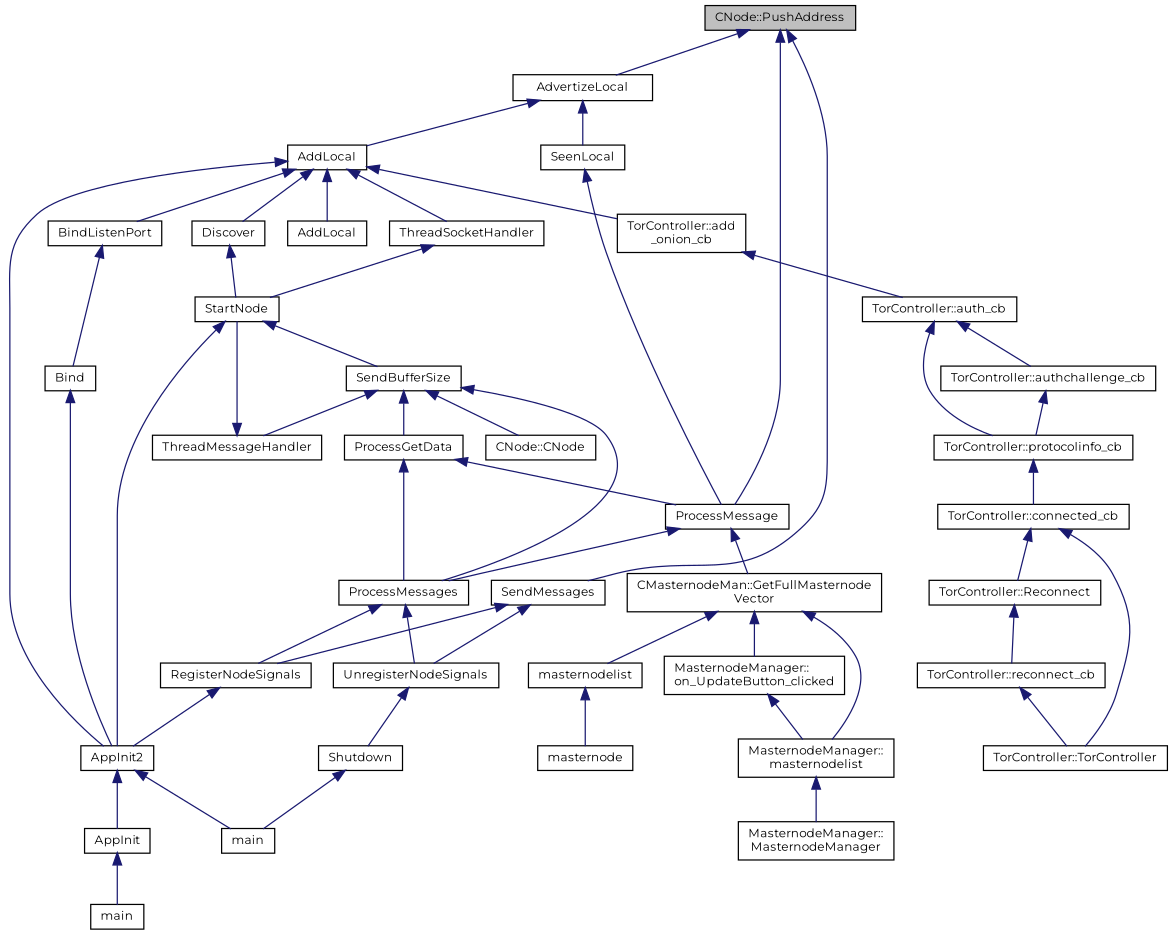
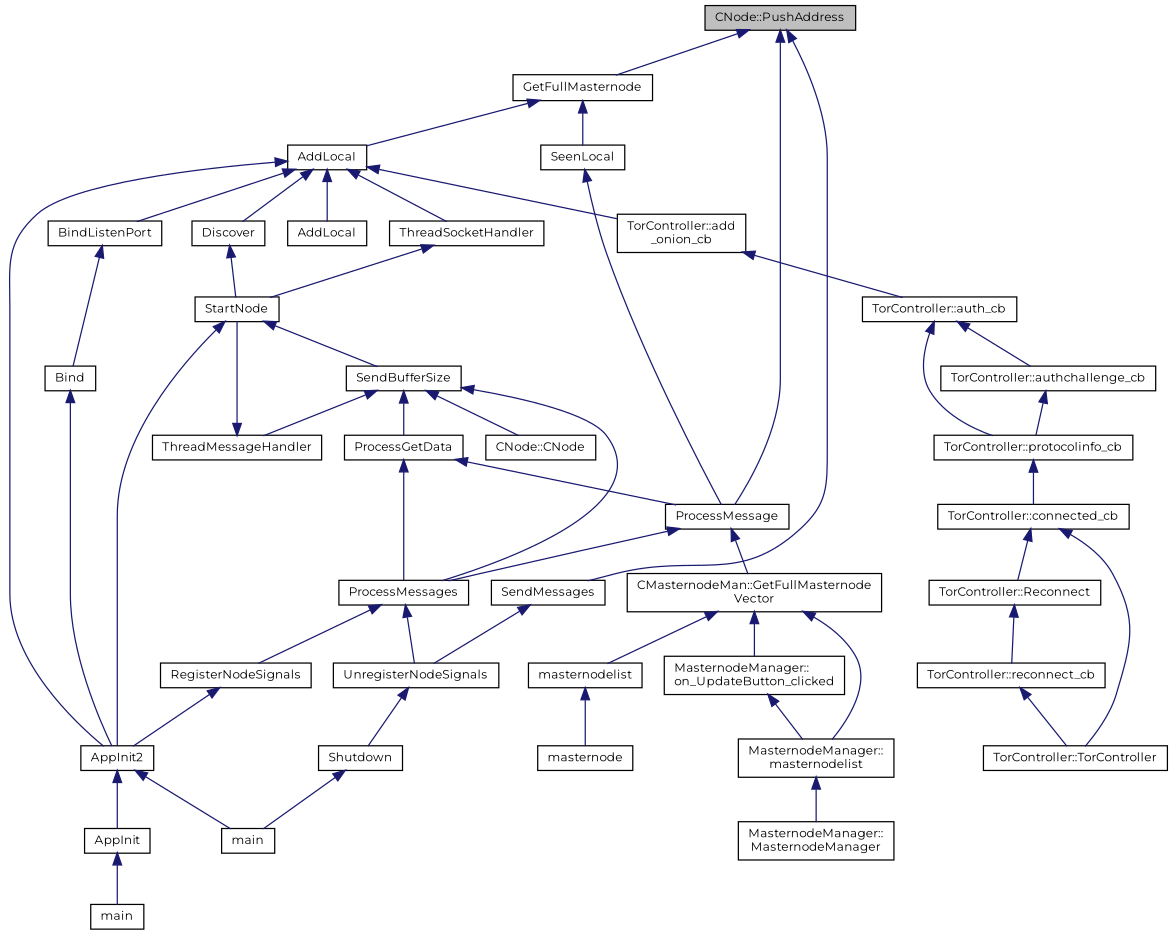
node "AdvertizeLocal": label "AdvertizeLocal" -> "GetFullMasternode"
edge "RegisterNodeSignals" -> "SendMessages": removed
